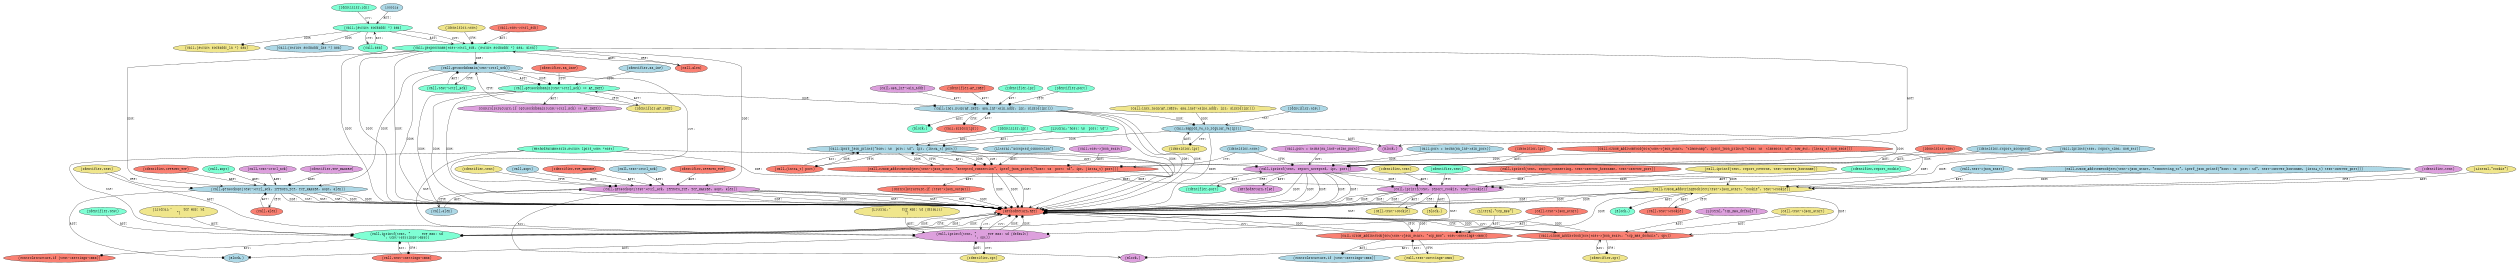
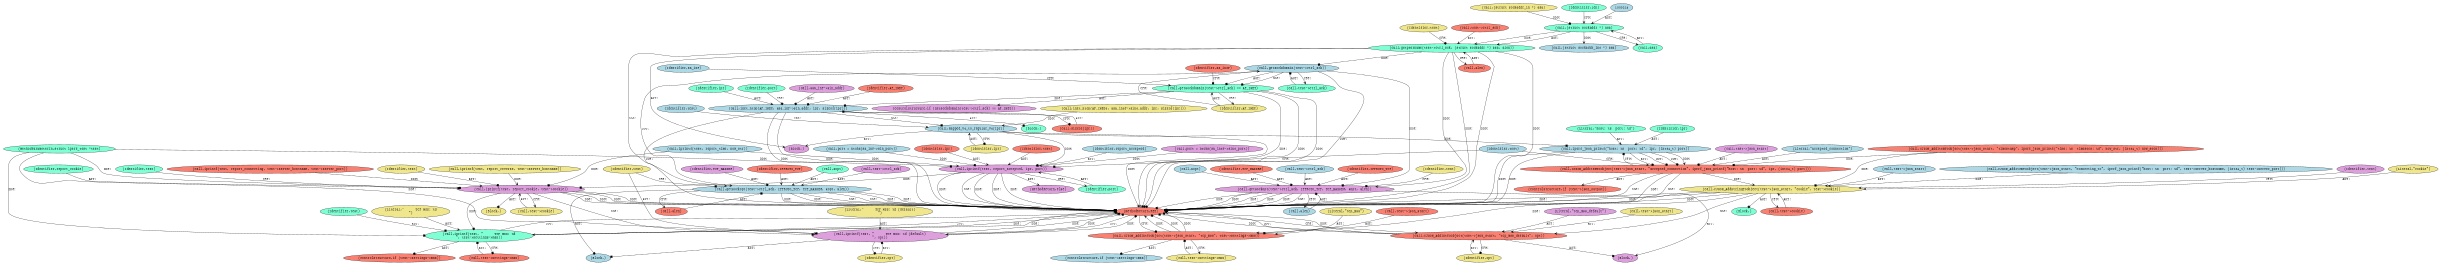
edge "(Call,(struct sockaddr *) &sa)" -> "(Call,(struct sockaddr_in *) &sa)": reversed
node "(Call,(int64_t) port)": removed
